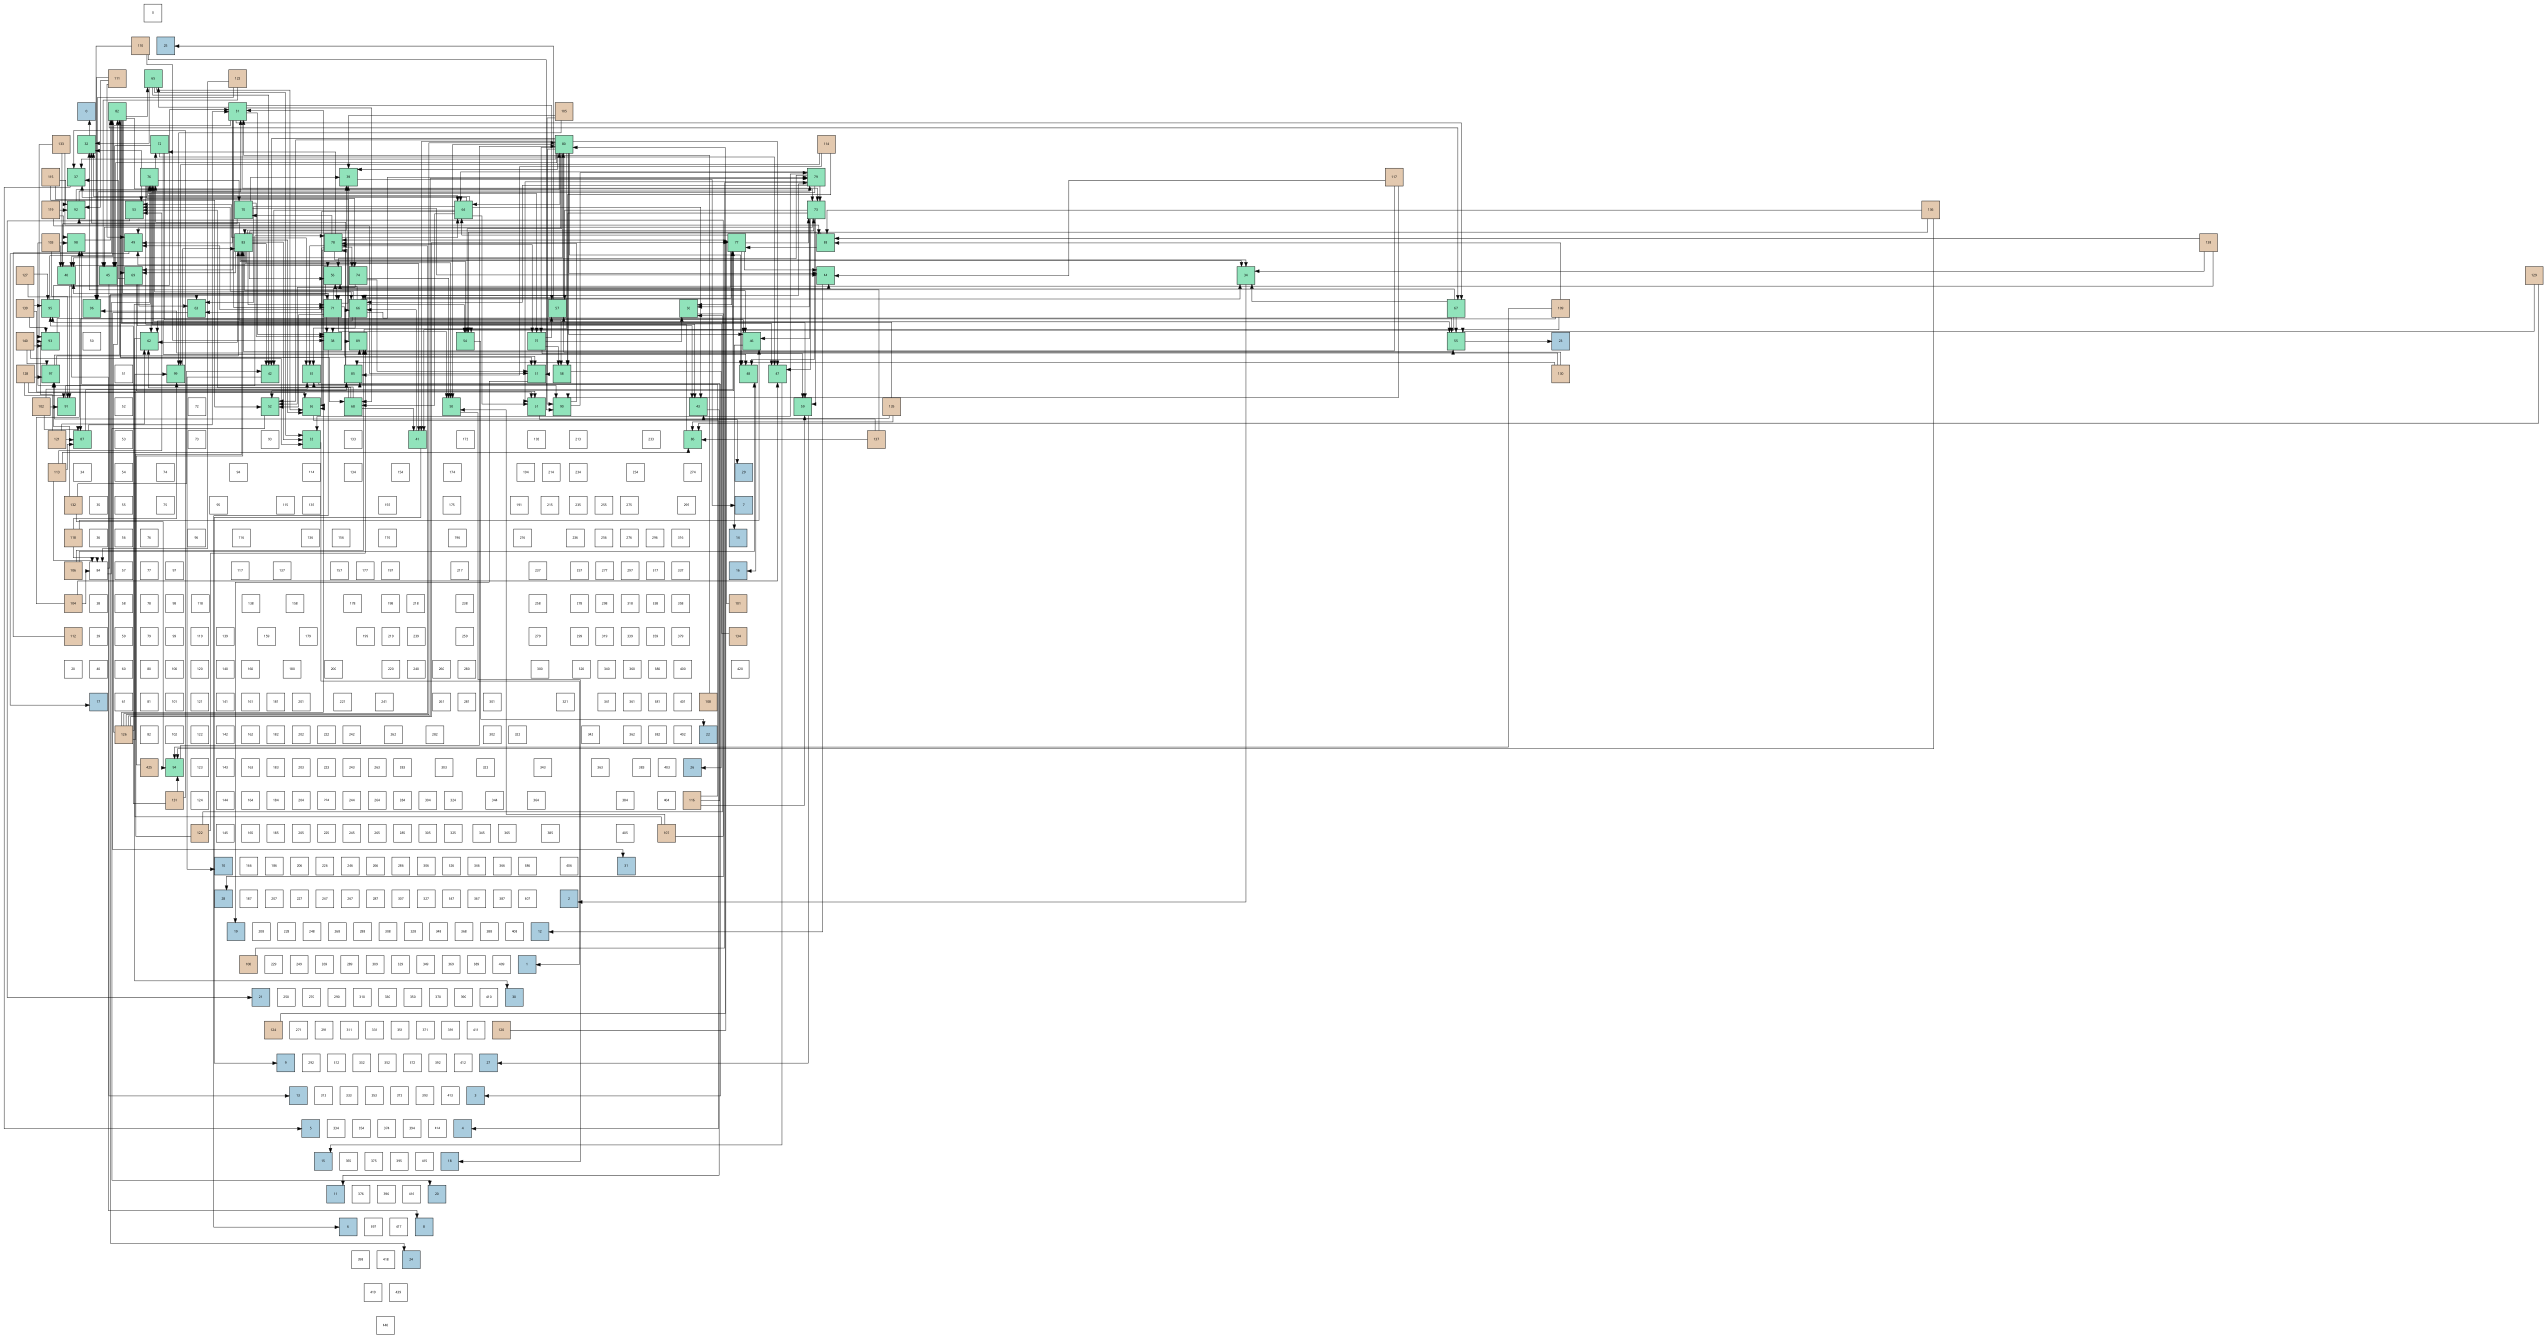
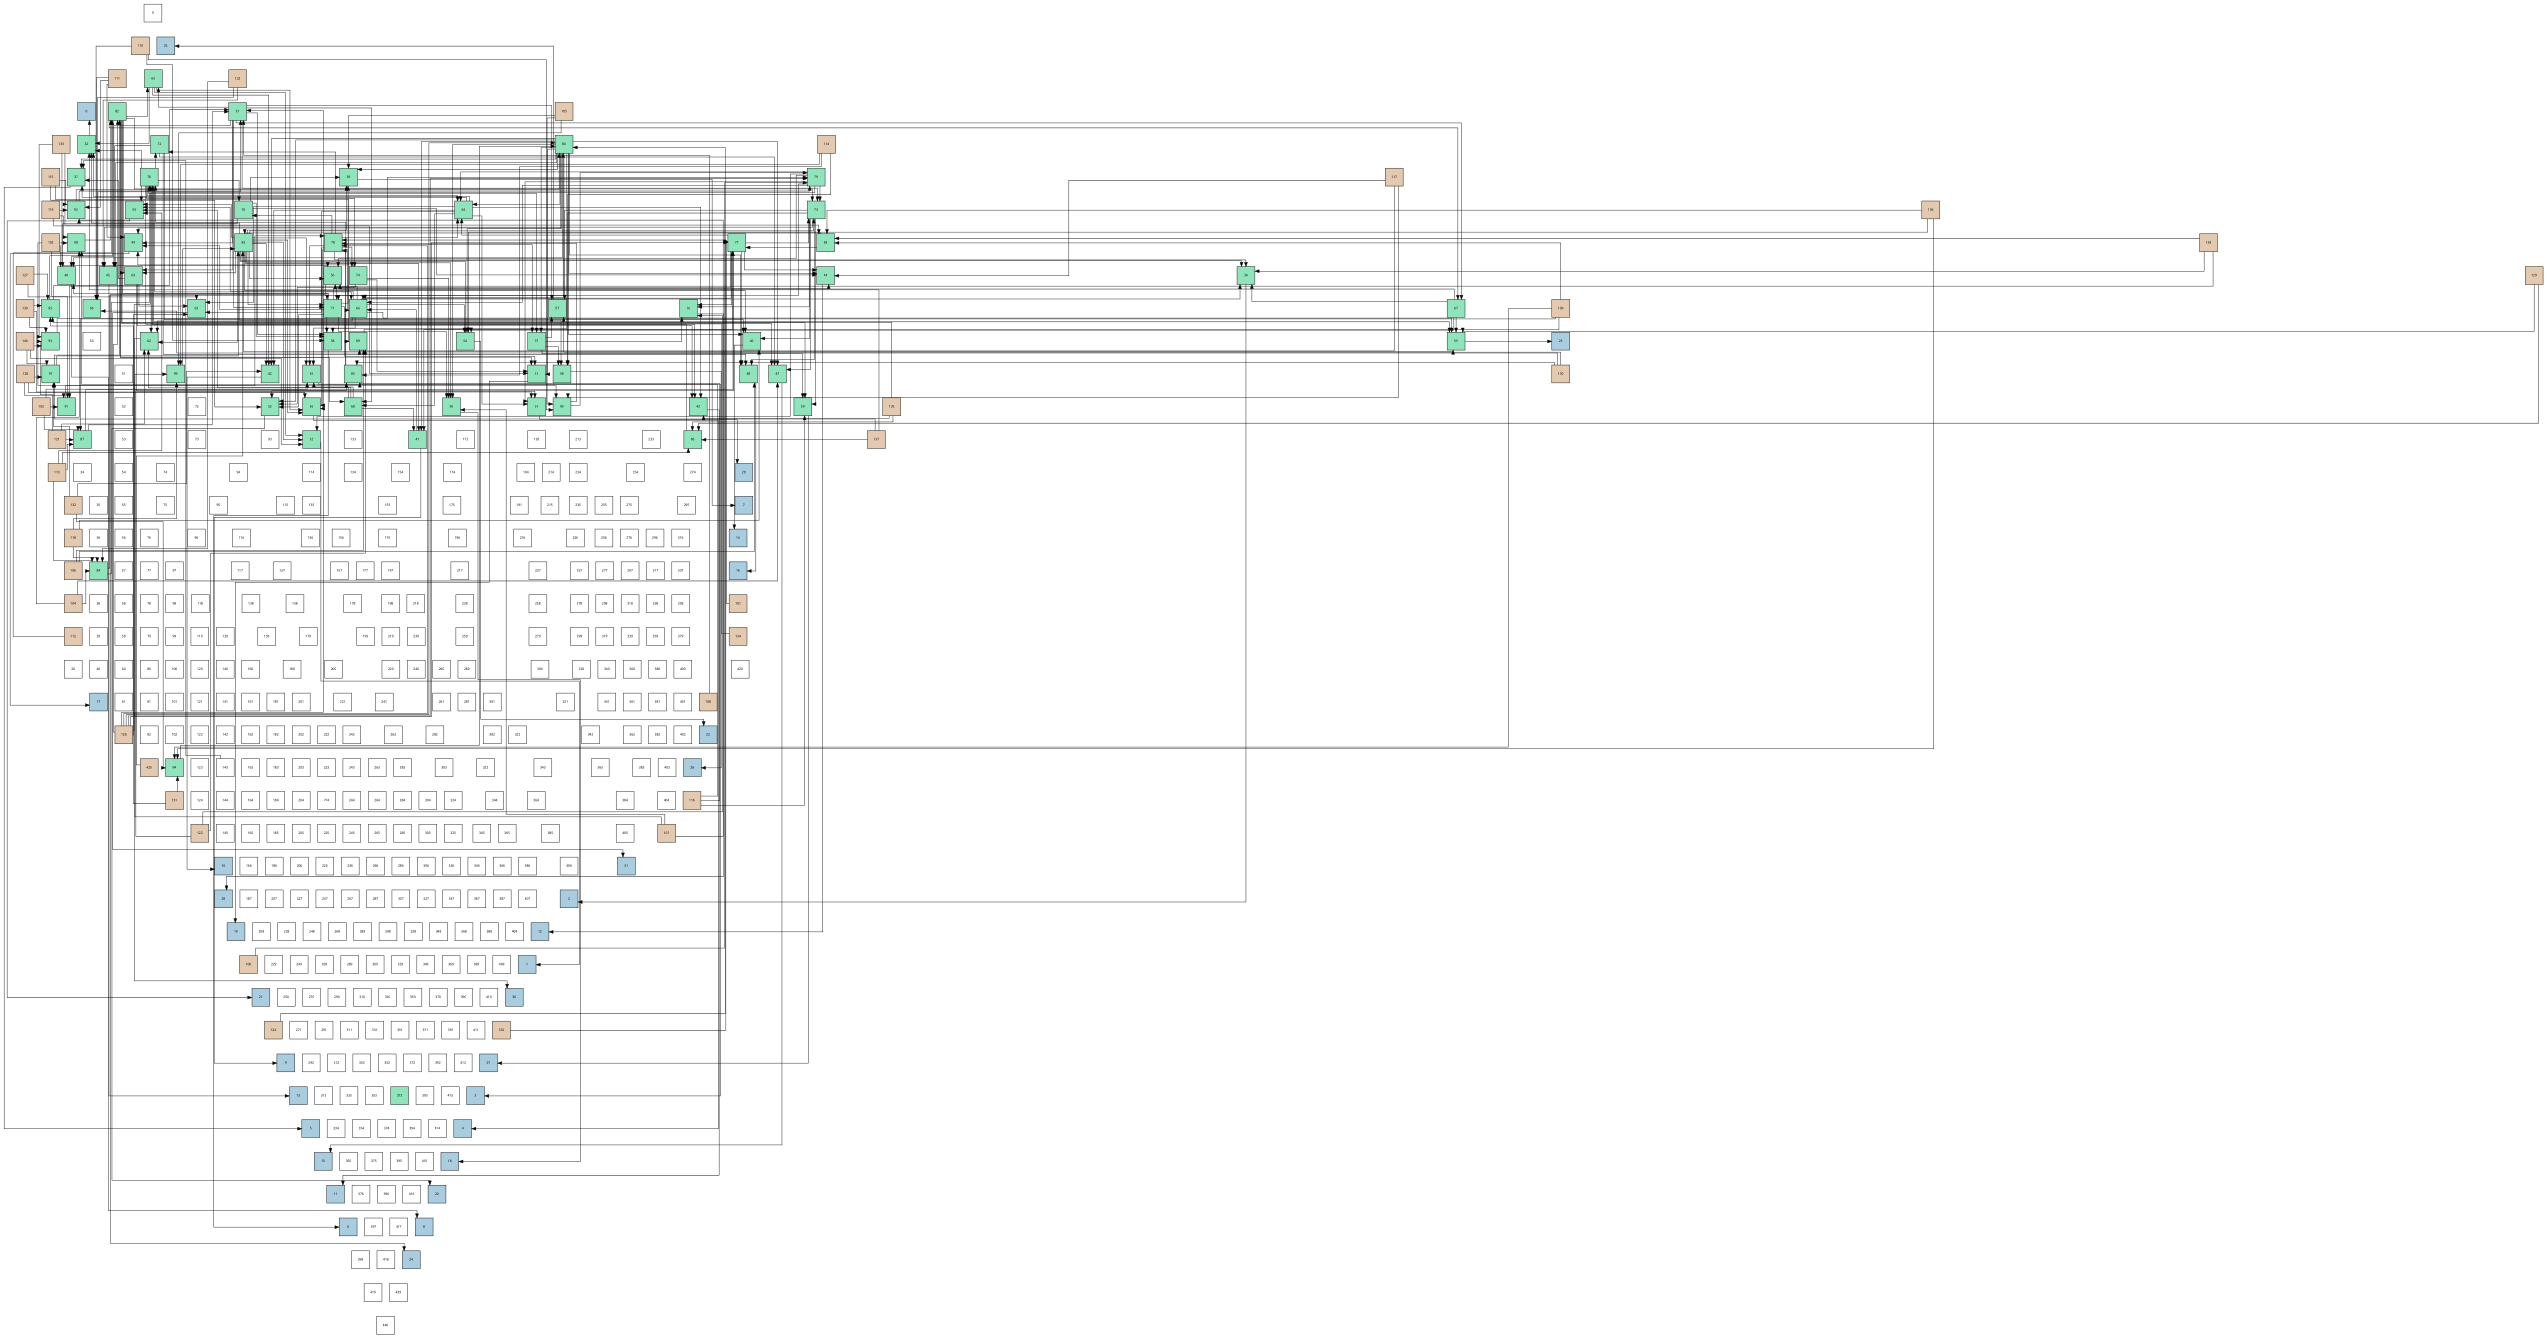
edge "131" -> "37": now "143" -> "37"
edge "126" -> "83": now "126" -> "63"
node "84": fillcolor #ffffff -> #91e3bb
node "373": fillcolor #ffffff -> #91e3bb
